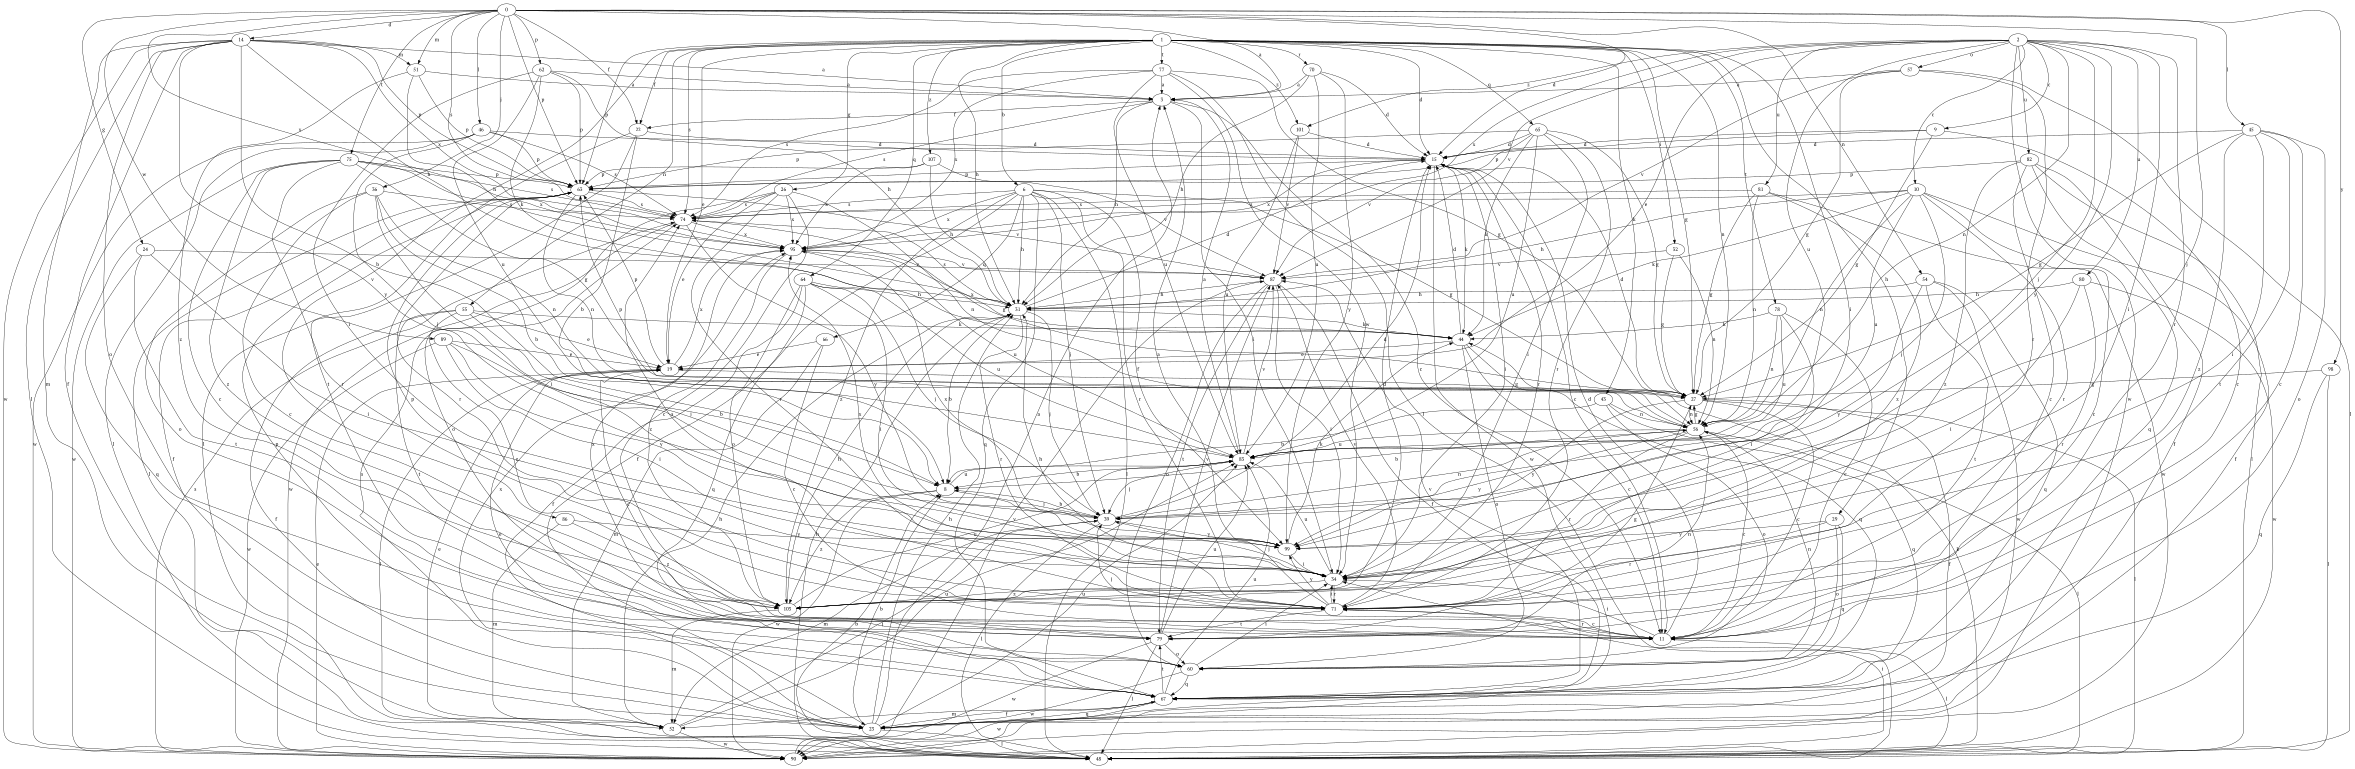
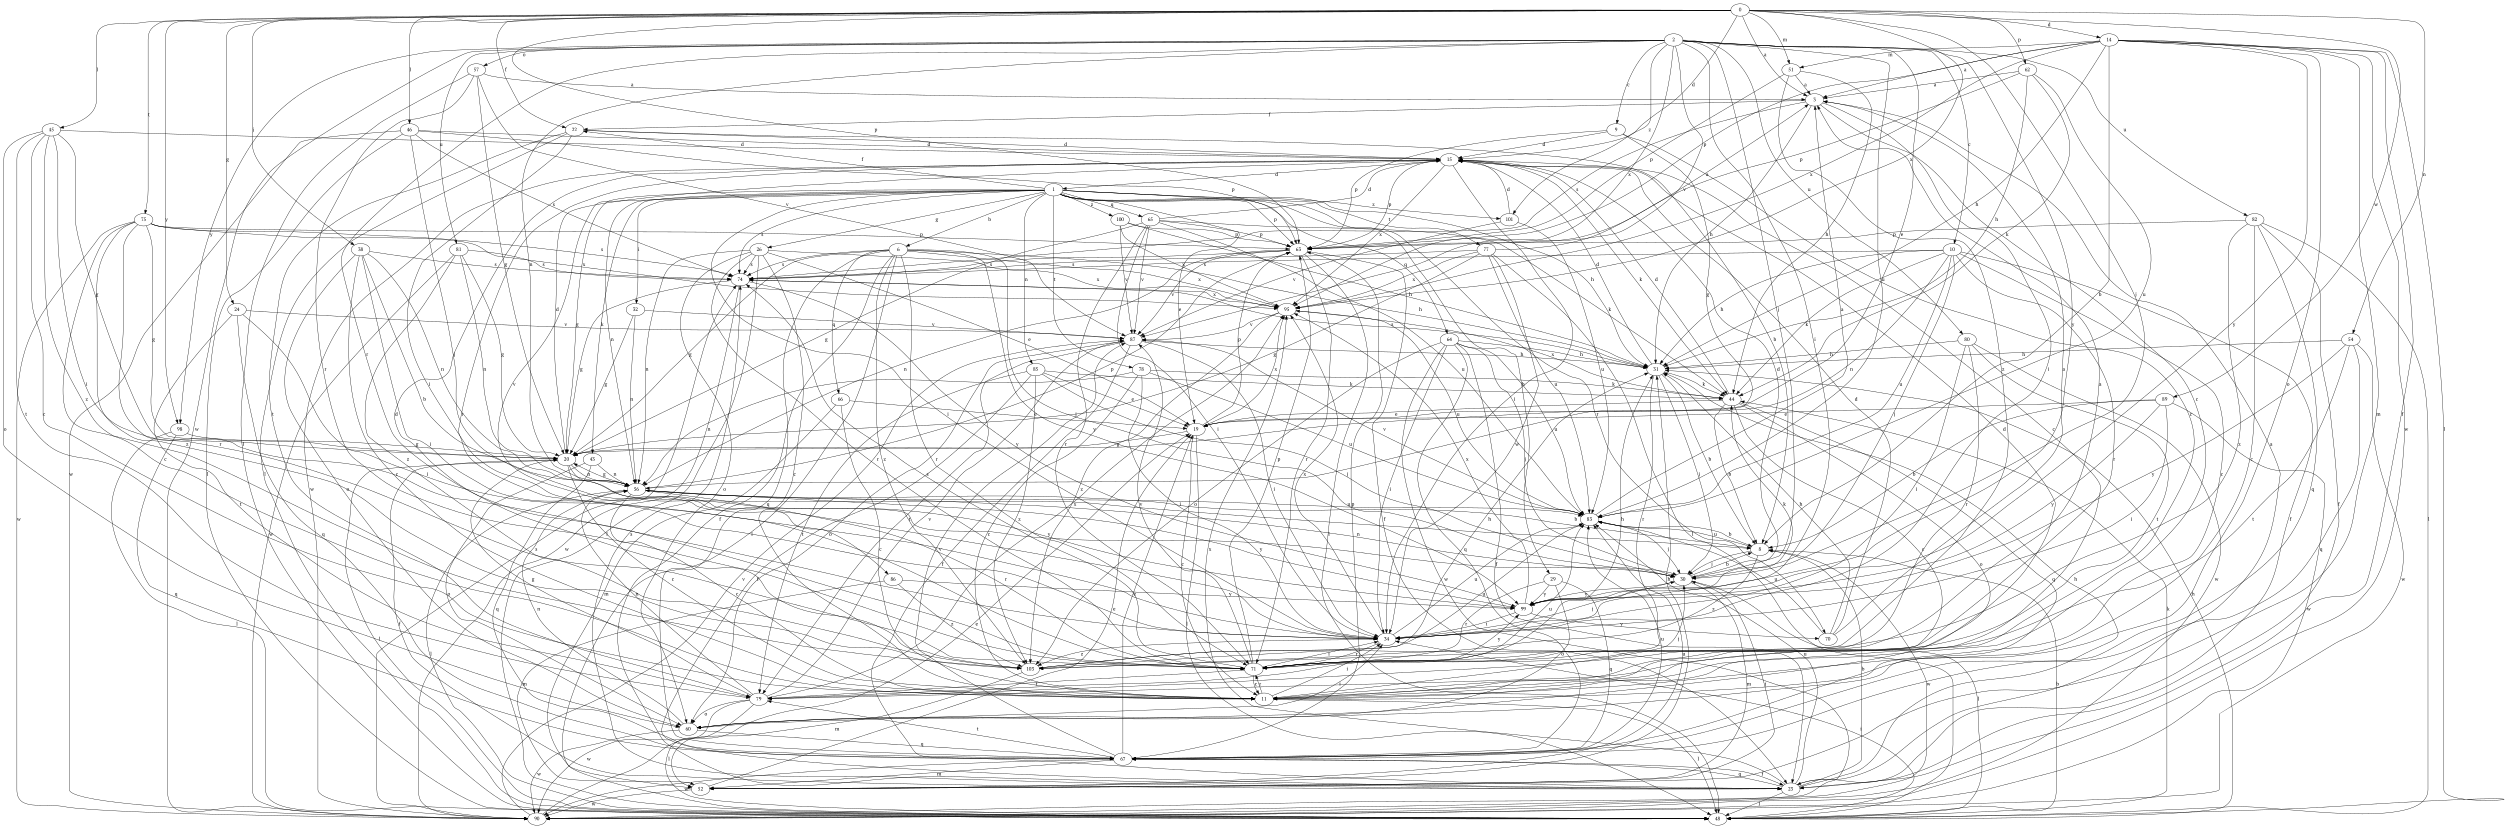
edge "1" -> "15": reversed
edge "2" -> "98": added, label "y"
node "107": label "107" -> "100"
edge "0" -> "74": removed, label "s"
node "36": label "36" -> "38"
edge "51" -> "31": now "51" -> "44"
edge "70" -> "99": reversed
node "55": label "55" -> "85"
edge "6" -> "99": label "f" -> "y"
node "27": label "27" -> "20"
edge "43" -> "8": now "44" -> "8"
edge "62" -> "34": now "22" -> "34"
node "39": label "39" -> "30"
edge "80" -> "79": added, label "t"
edge "64" -> "90": added, label "w"
edge "26" -> "48": added, label "l"
